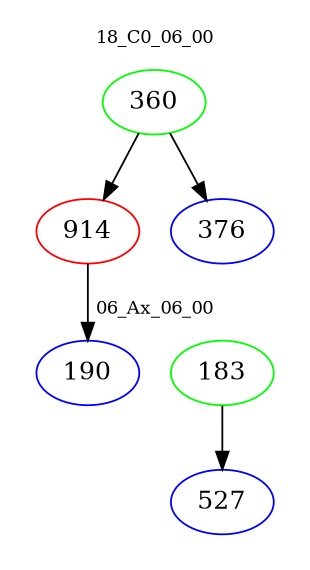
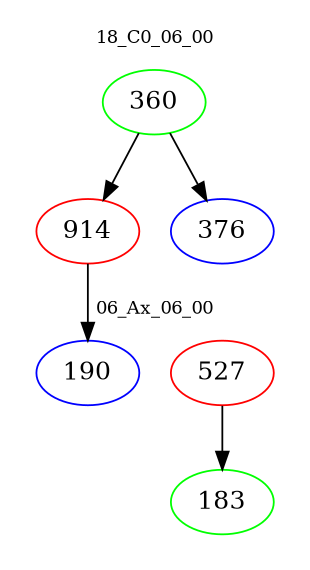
edge "183" -> "527": reversed
node "527": color blue -> red
